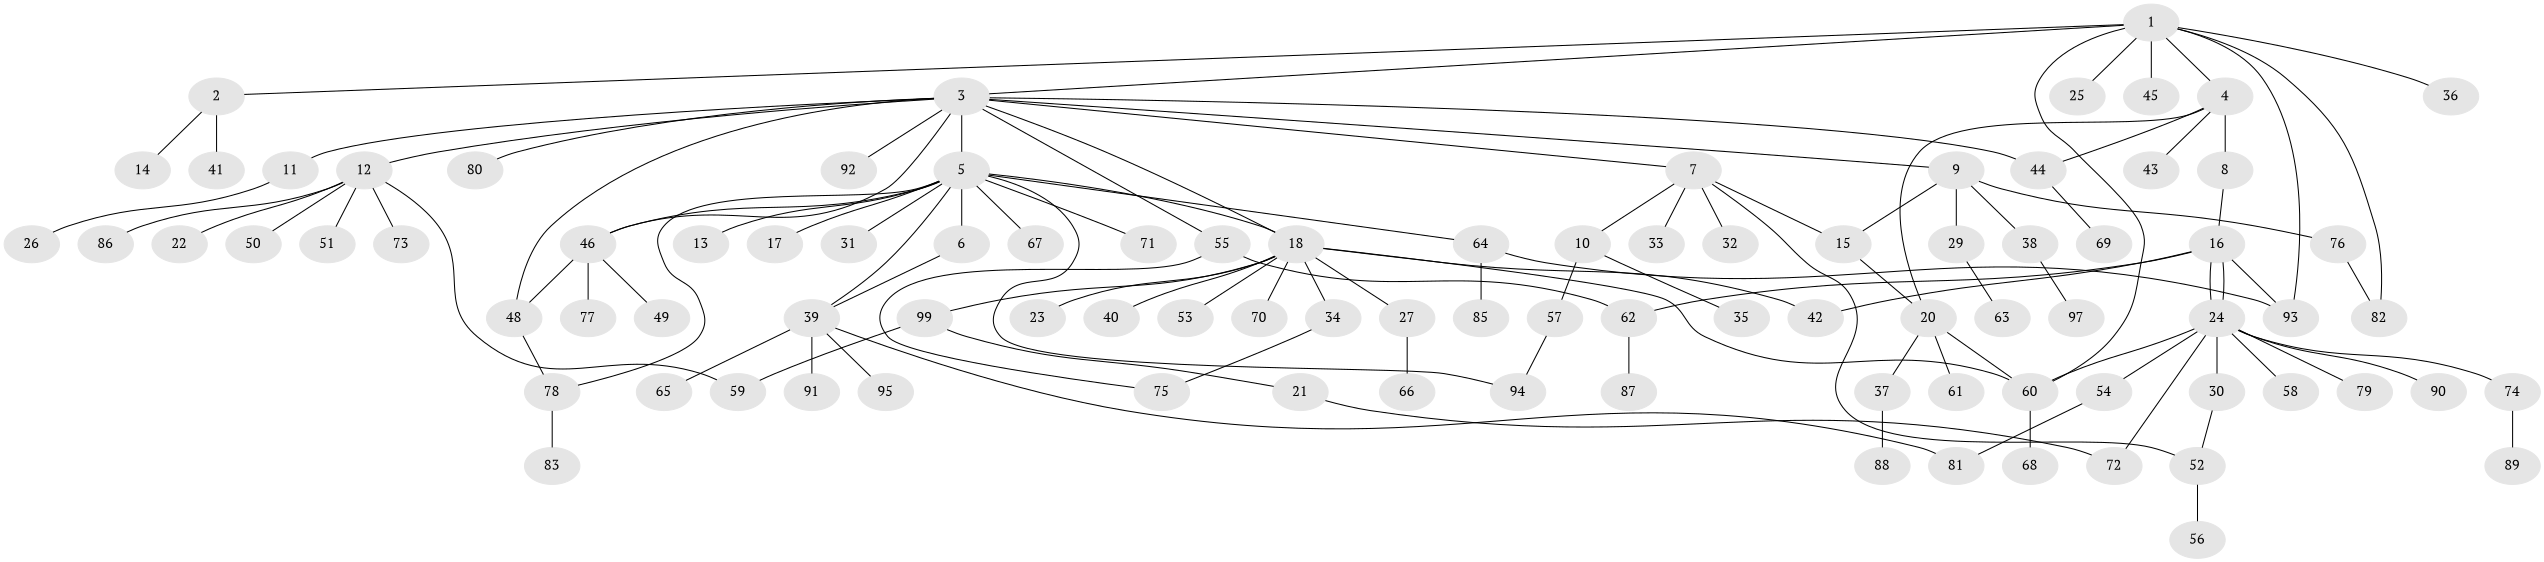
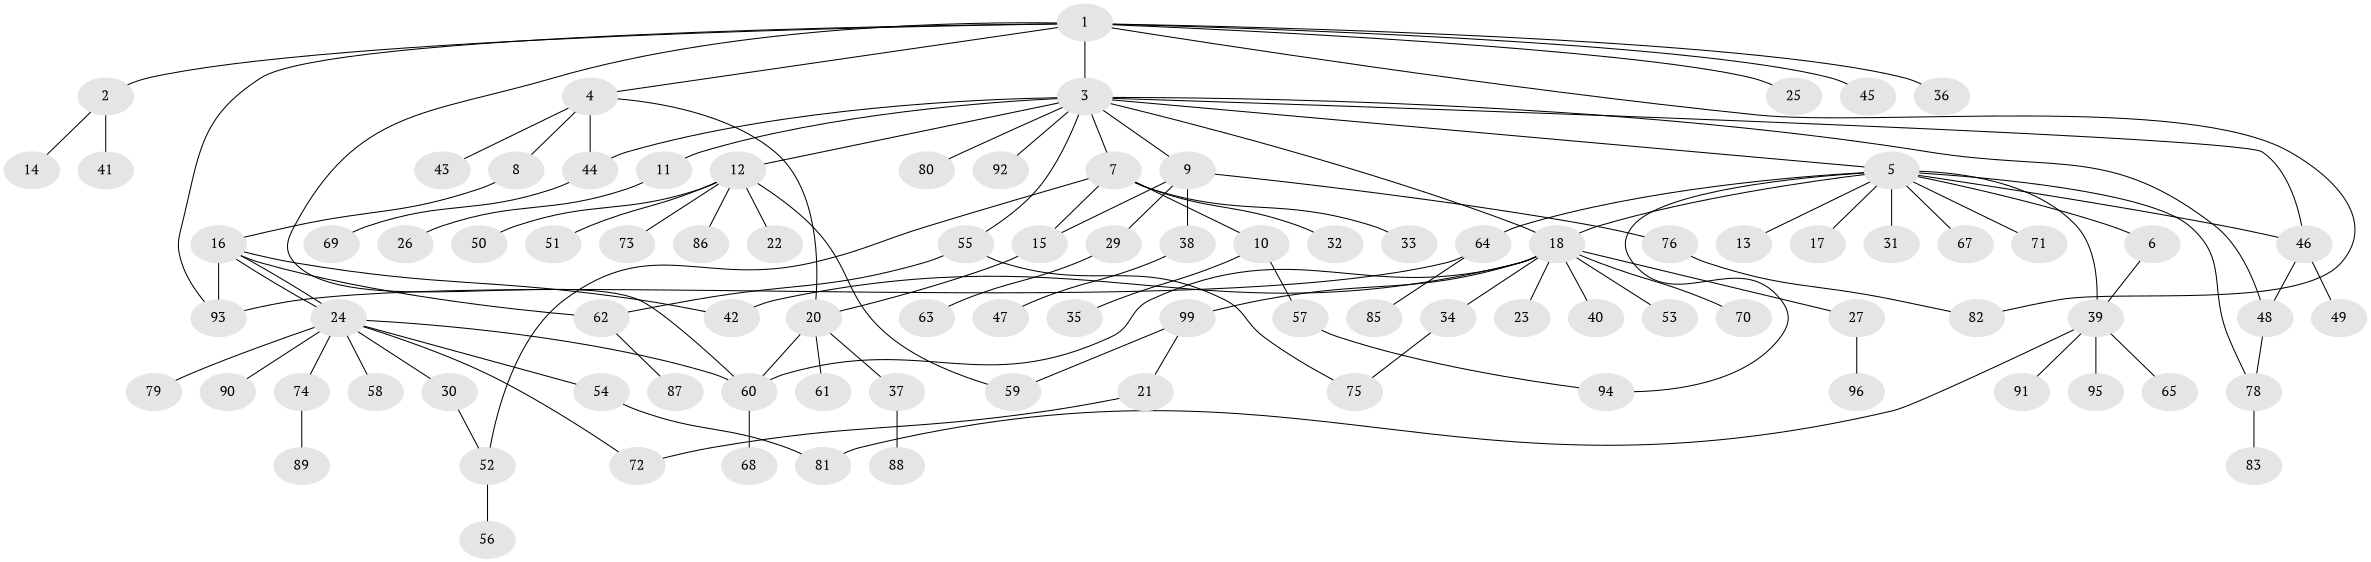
node "77": removed
node "97": label "97" -> "47"
node "66": label "66" -> "96"
